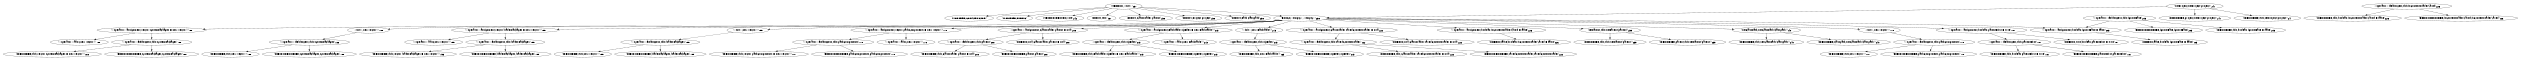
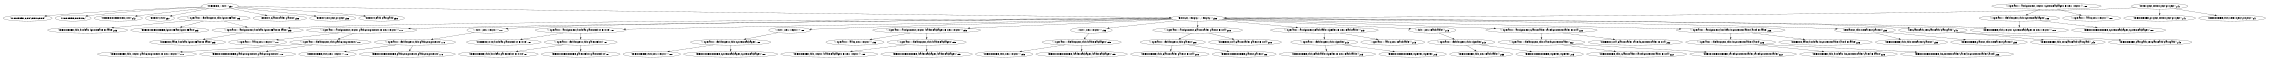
edge "(BLOCK,<empty>,<empty>)" -> "(<operator>.assignment,Vector systemPackages = new Vector())": now "(BLOCK,<empty>,<empty>)" -> "(IDENTIFIER,this,Vector systemPackages = new Vector())"
edge "(<operator>.assignment,boolean isContextLoaderSaved = false)" -> "(<operator>.fieldAccess,this.isContextLoaderSaved)": added
